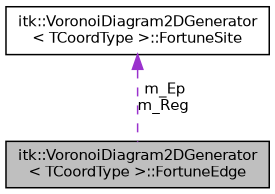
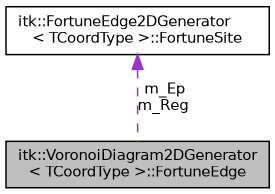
node "itk::VoronoiDiagram2DGenerator < TCoordType >::FortuneSite": label "itk::VoronoiDiagram2DGenerator < TCoordType >::FortuneSite" -> "itk::FortuneEdge2DGenerator < TCoordType >::FortuneSite"
